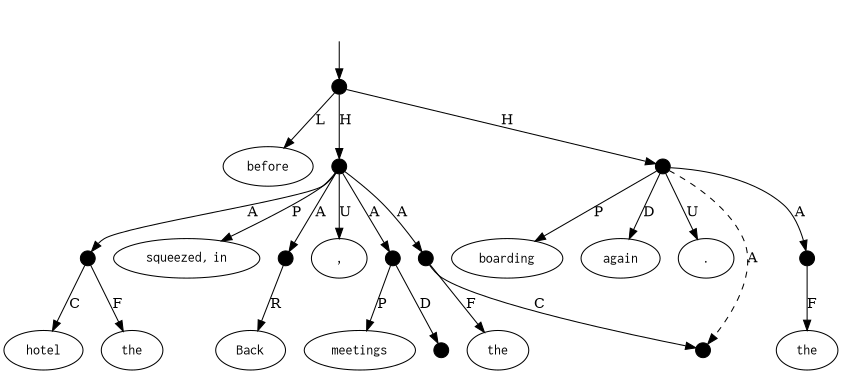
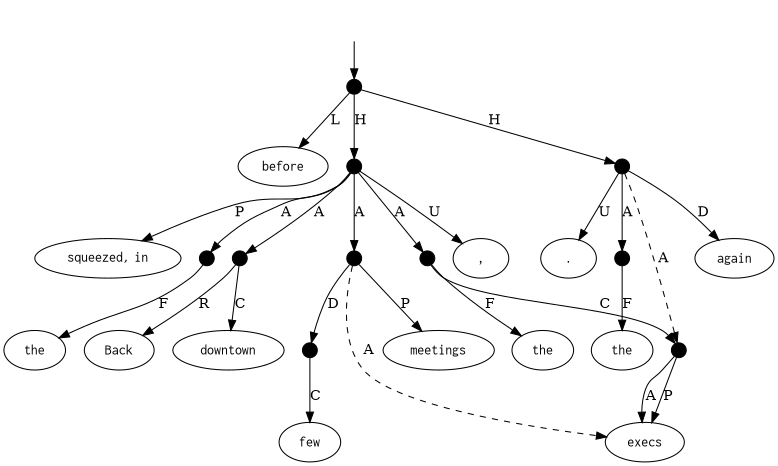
node "boarding": removed
node "hotel": removed
node "downtown": added
node "few": added
node "execs": added
